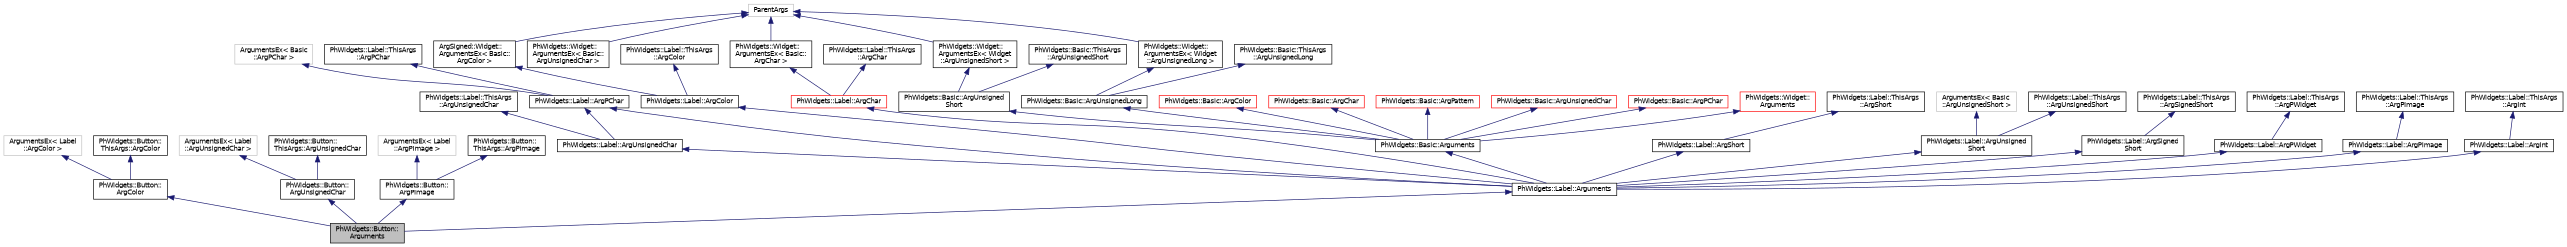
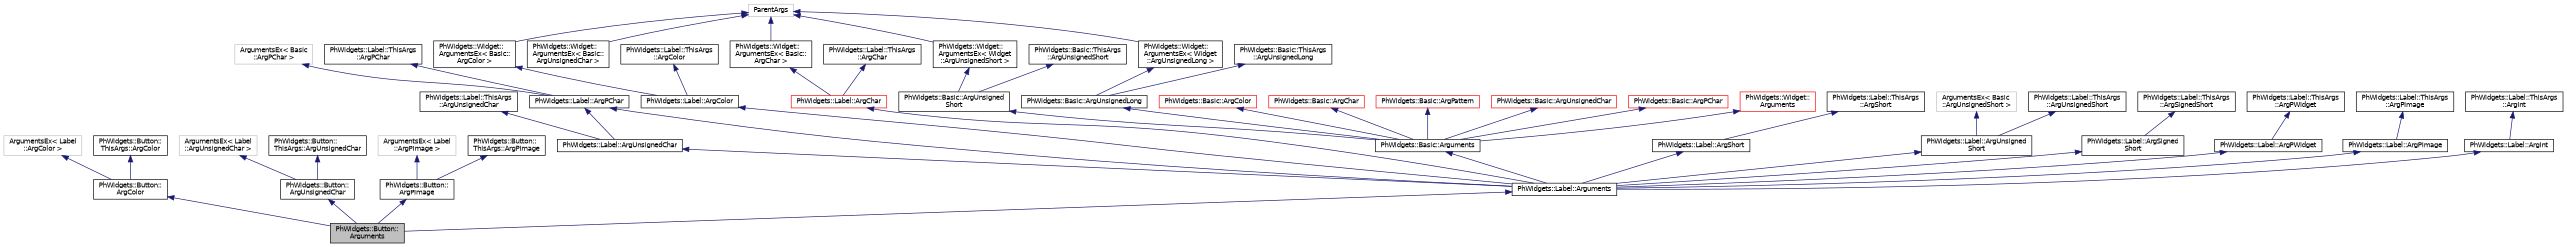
node "ArgSigned::Widget:: ArgumentsEx< Basic:: ArgColor >": label "ArgSigned::Widget:: ArgumentsEx< Basic:: ArgColor >" -> "PhWidgets::Widget:: ArgumentsEx< Basic:: ArgColor >"
